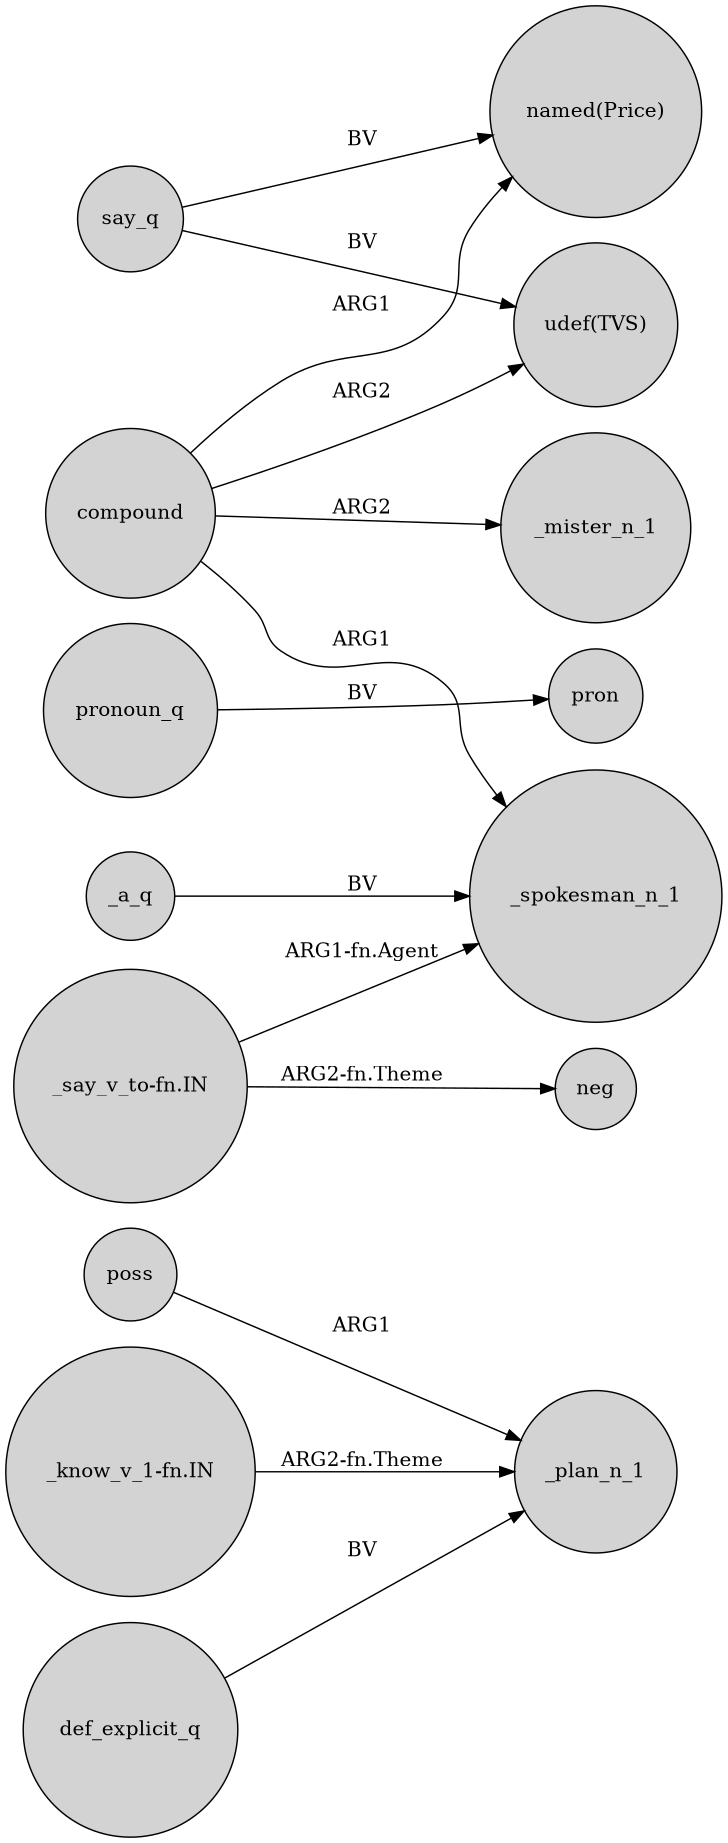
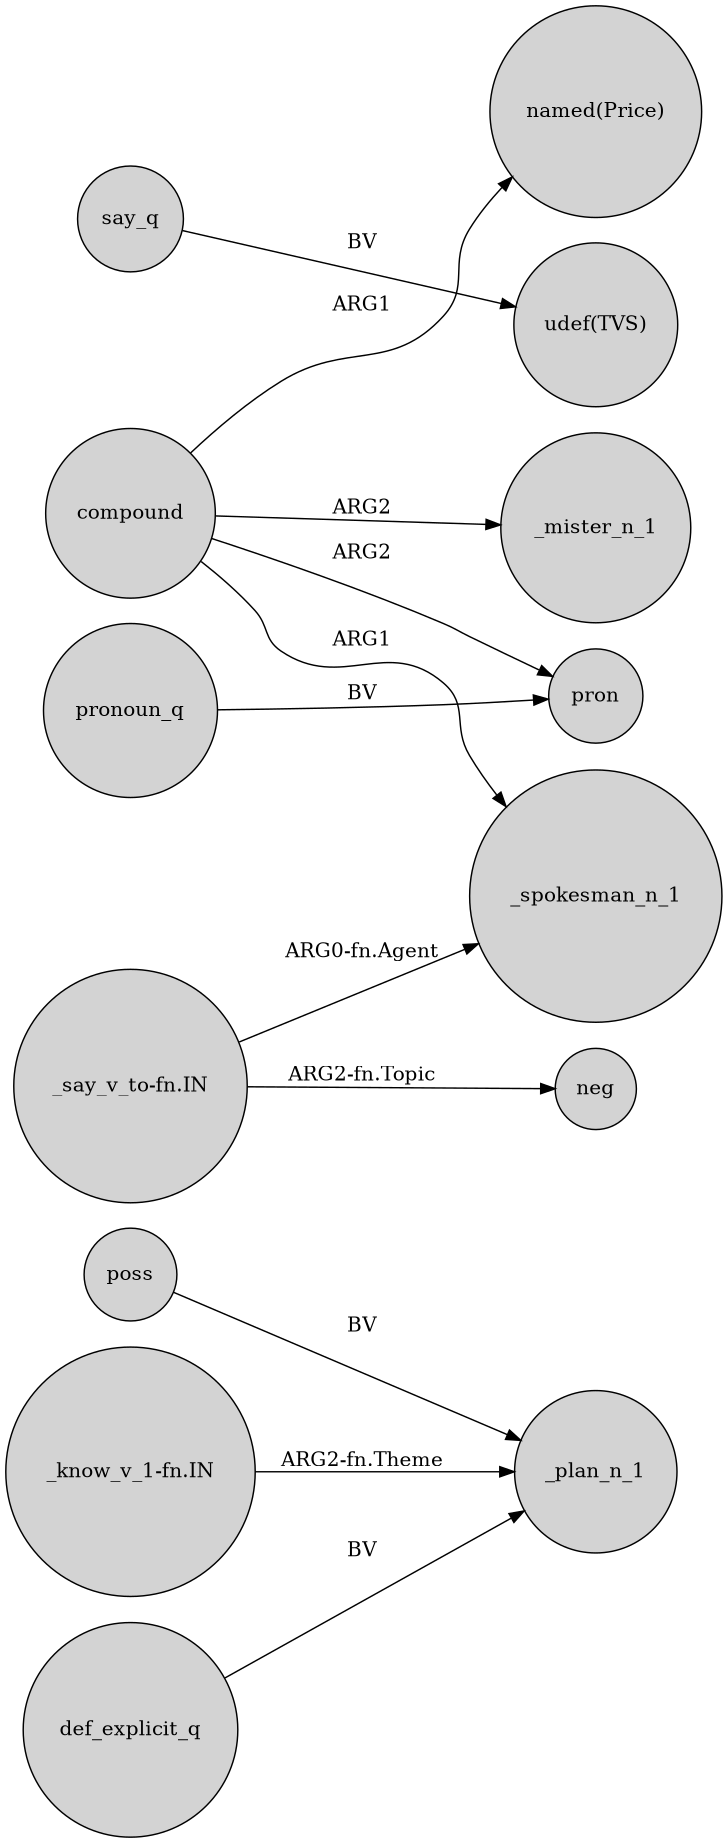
edge "say_q" -> "named(Price)": removed, label "BV"
edge "compound" -> "udef(TVS)": now "compound" -> "pron"
node "_a_q": removed
edge "_say_v_to-fn.IN" -> "_spokesman_n_1": label "ARG1-fn.Agent" -> "ARG0-fn.Agent"
edge "_say_v_to-fn.IN" -> "neg": label "ARG2-fn.Theme" -> "ARG2-fn.Topic"
edge "poss" -> "_plan_n_1": label "ARG1" -> "BV"
